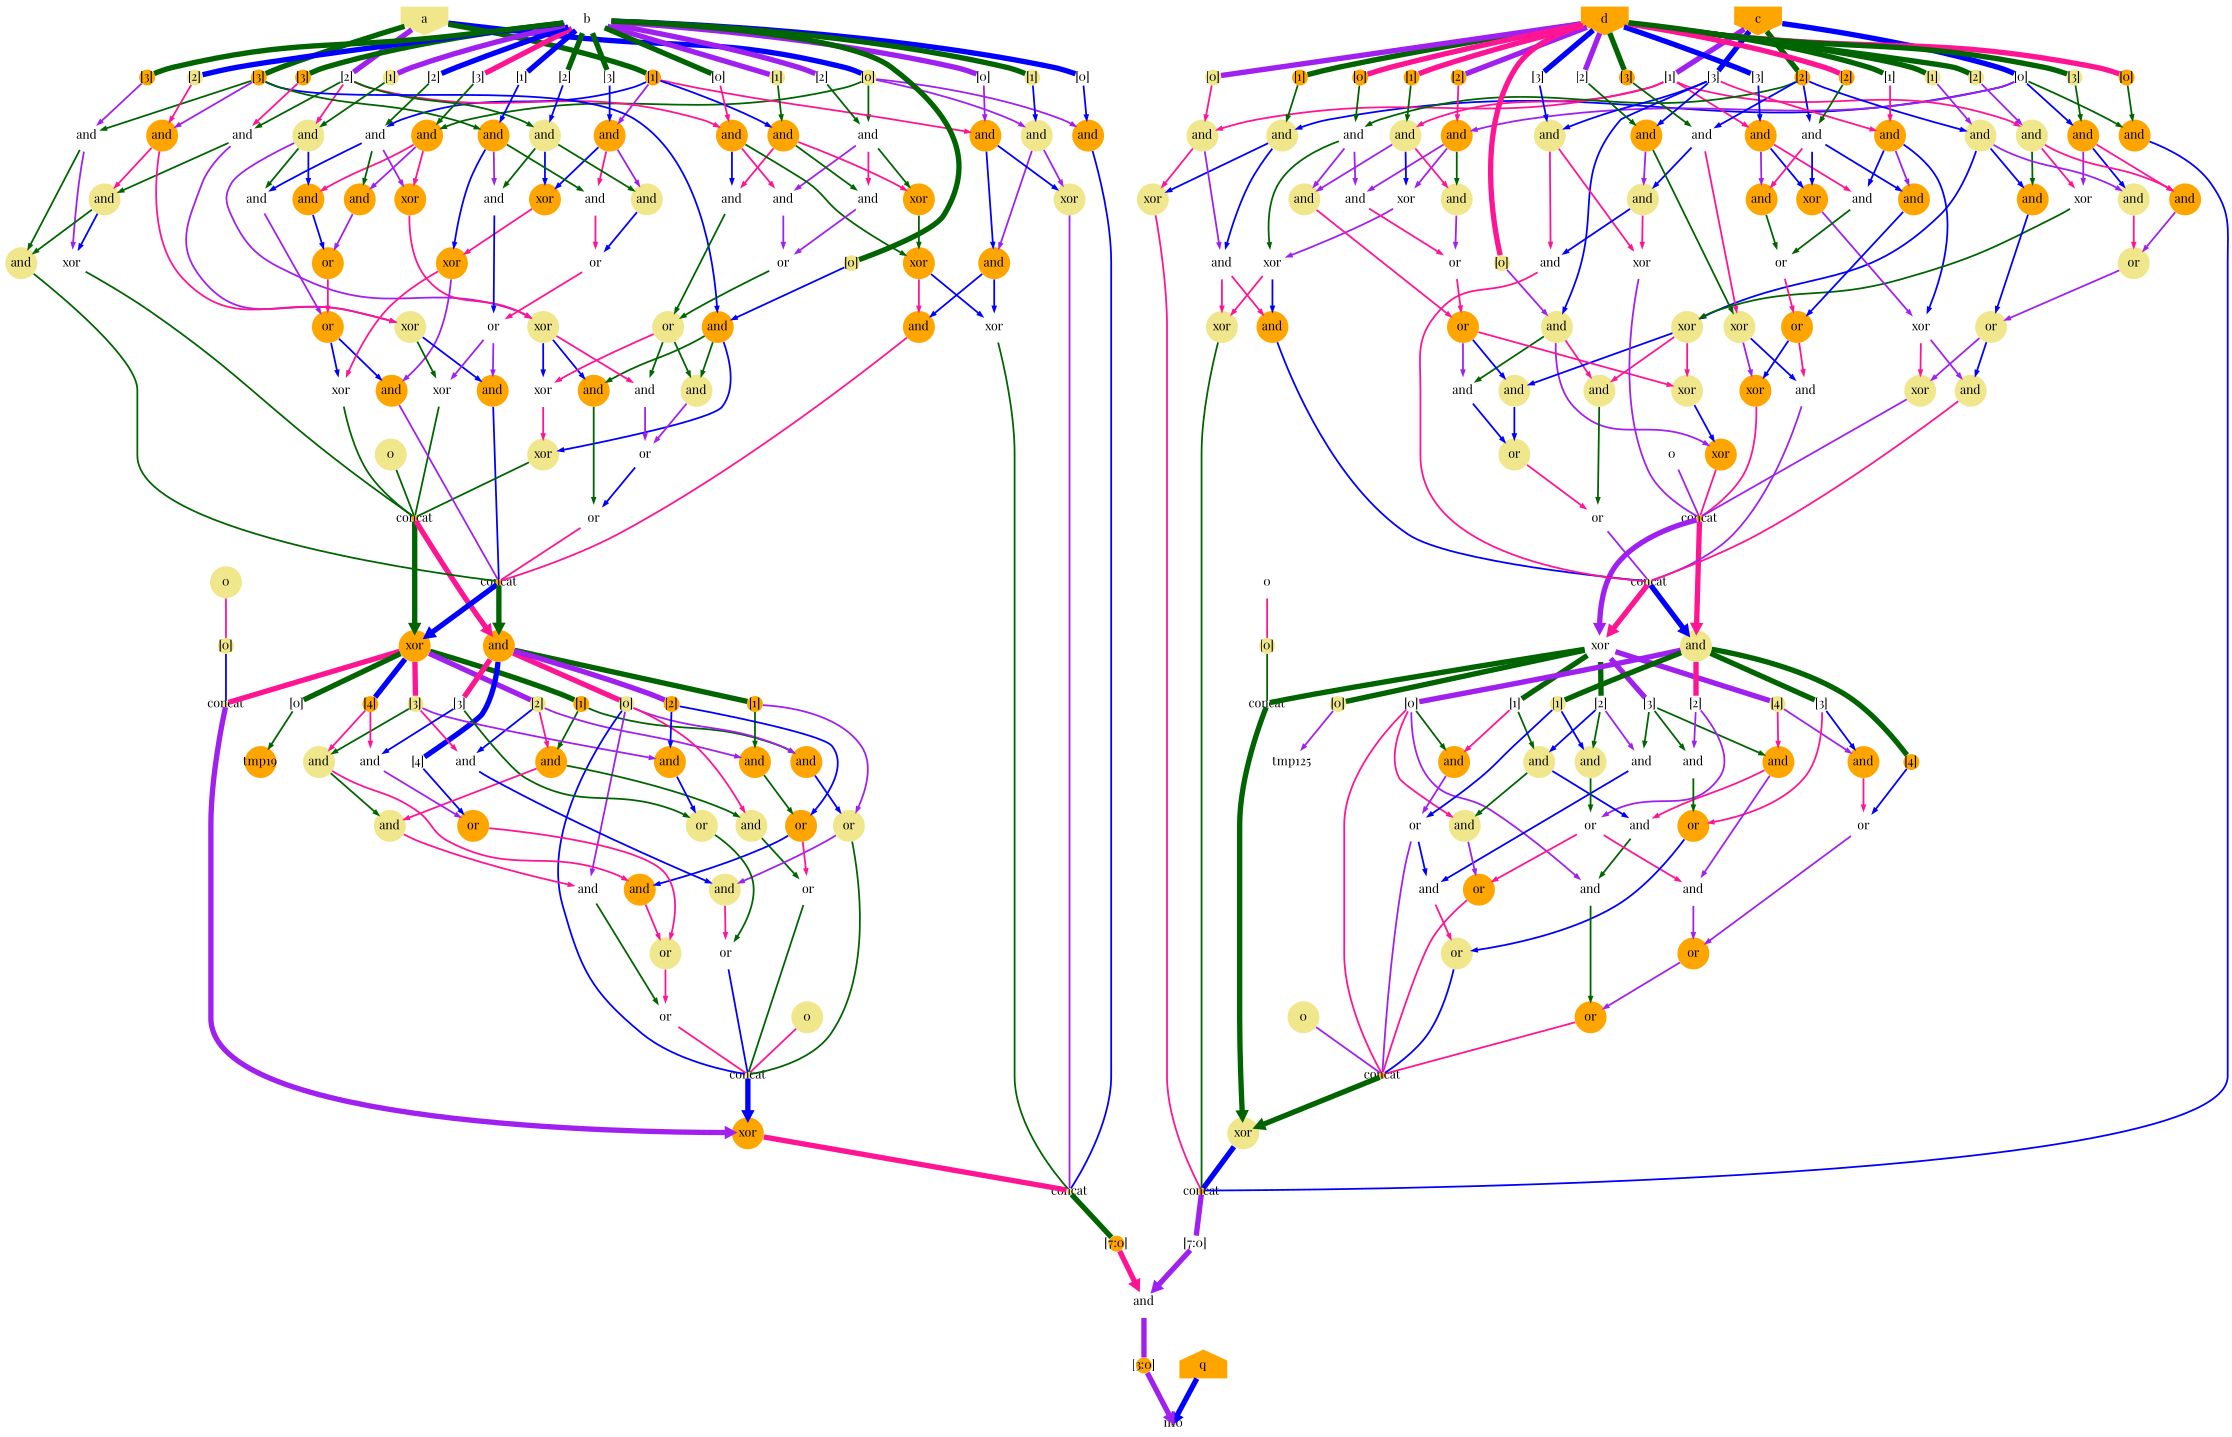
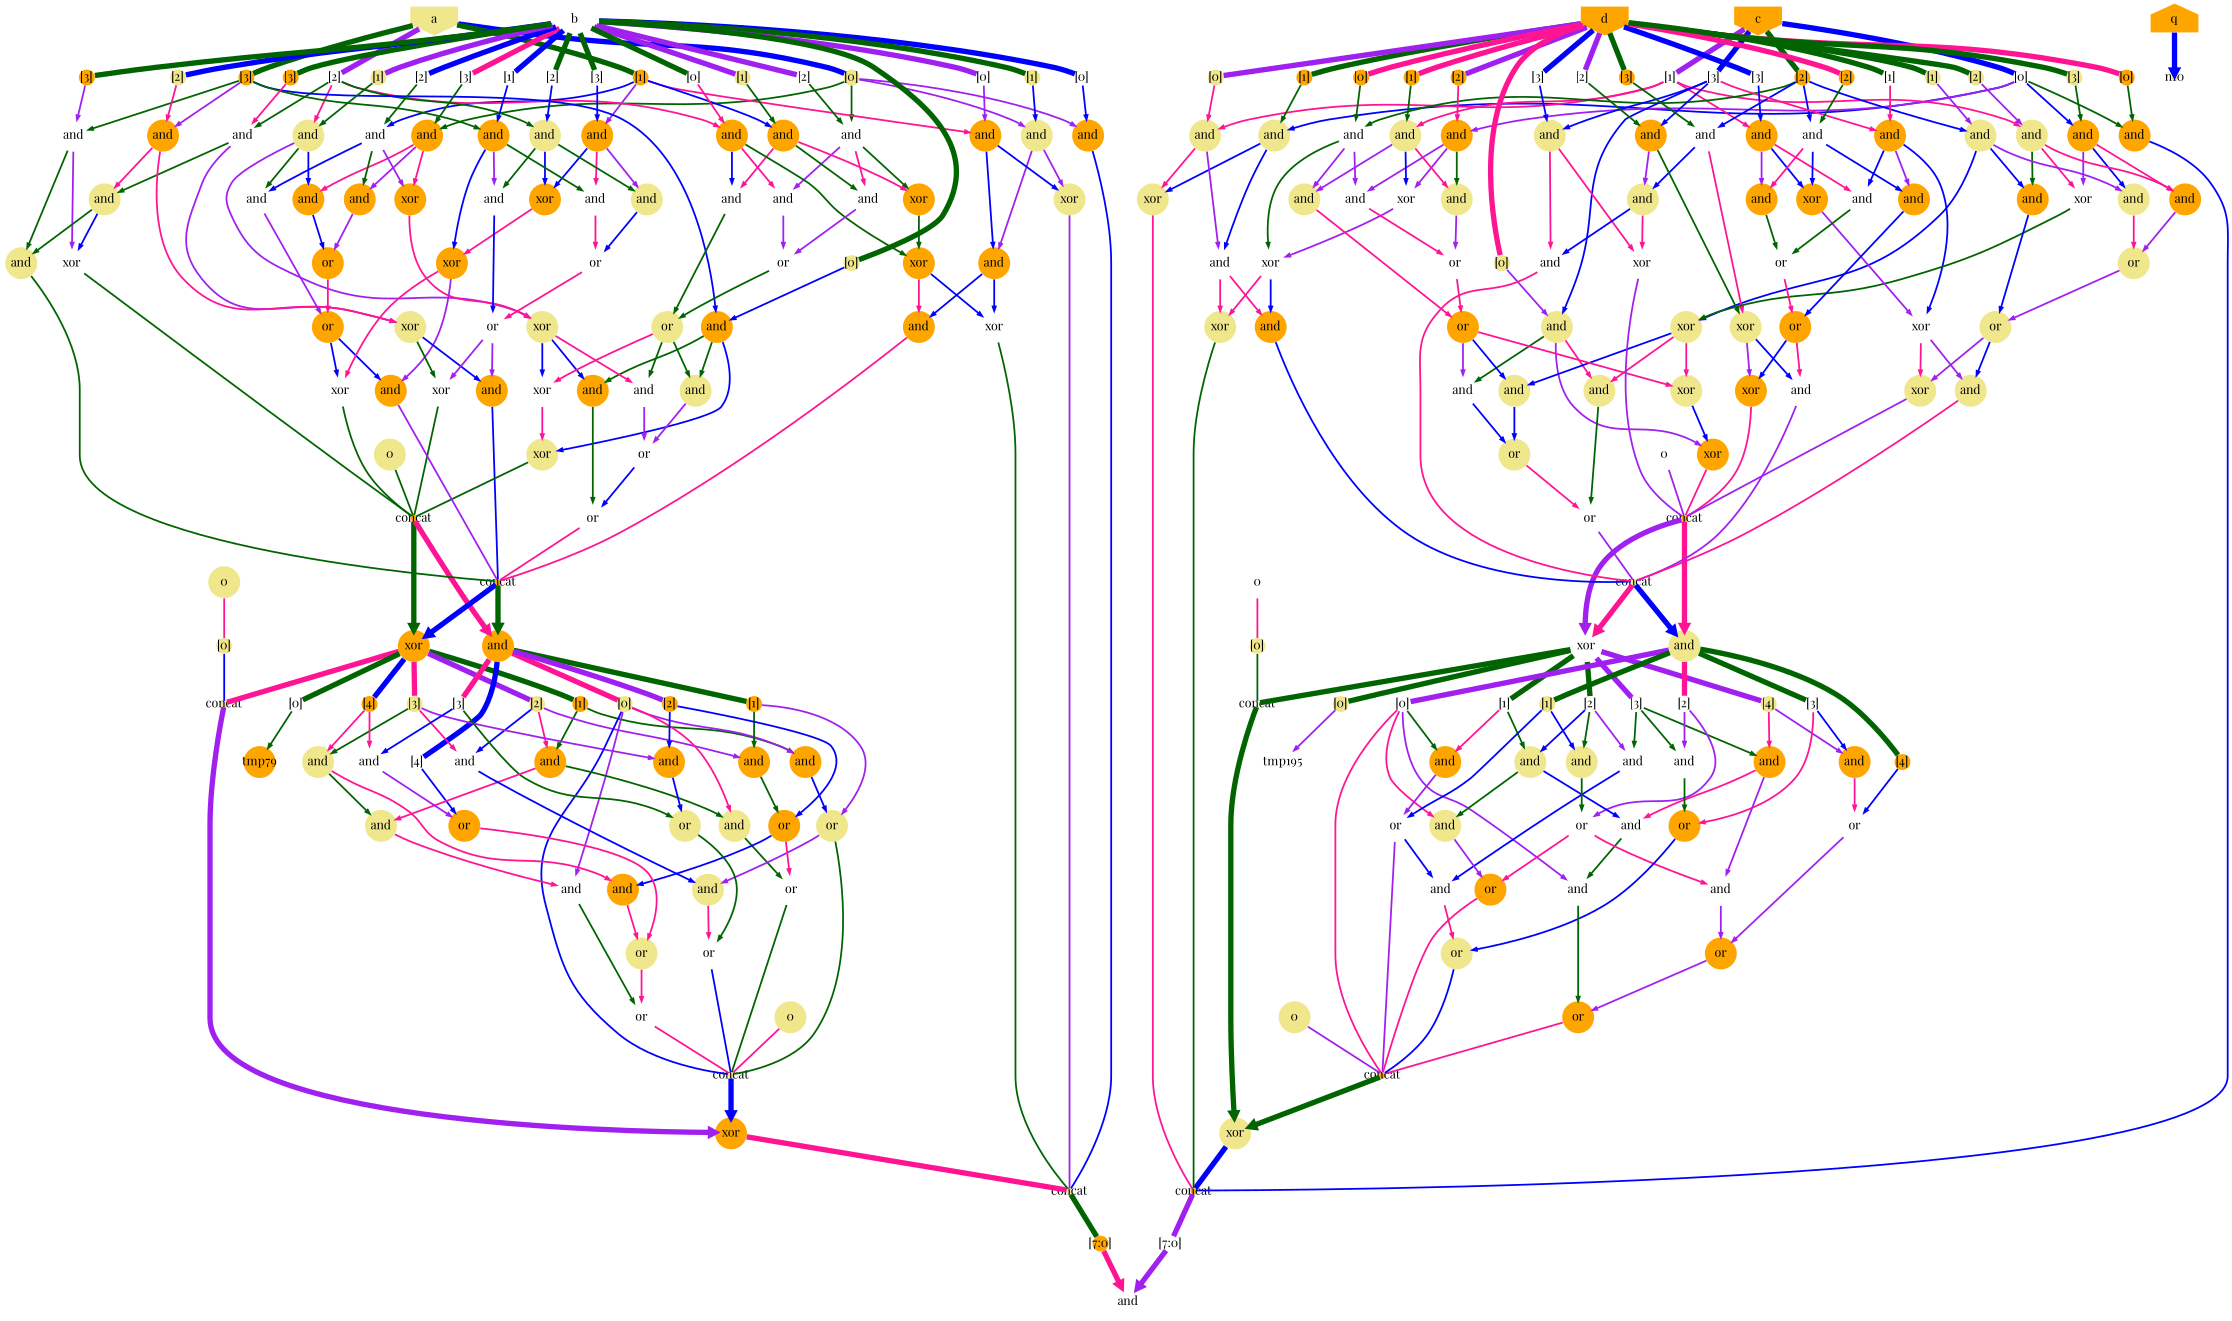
node "tmp19": label "tmp19" -> "tmp79"
node "tmp125": label "tmp125" -> "tmp195"
node "[3:0]": removed
